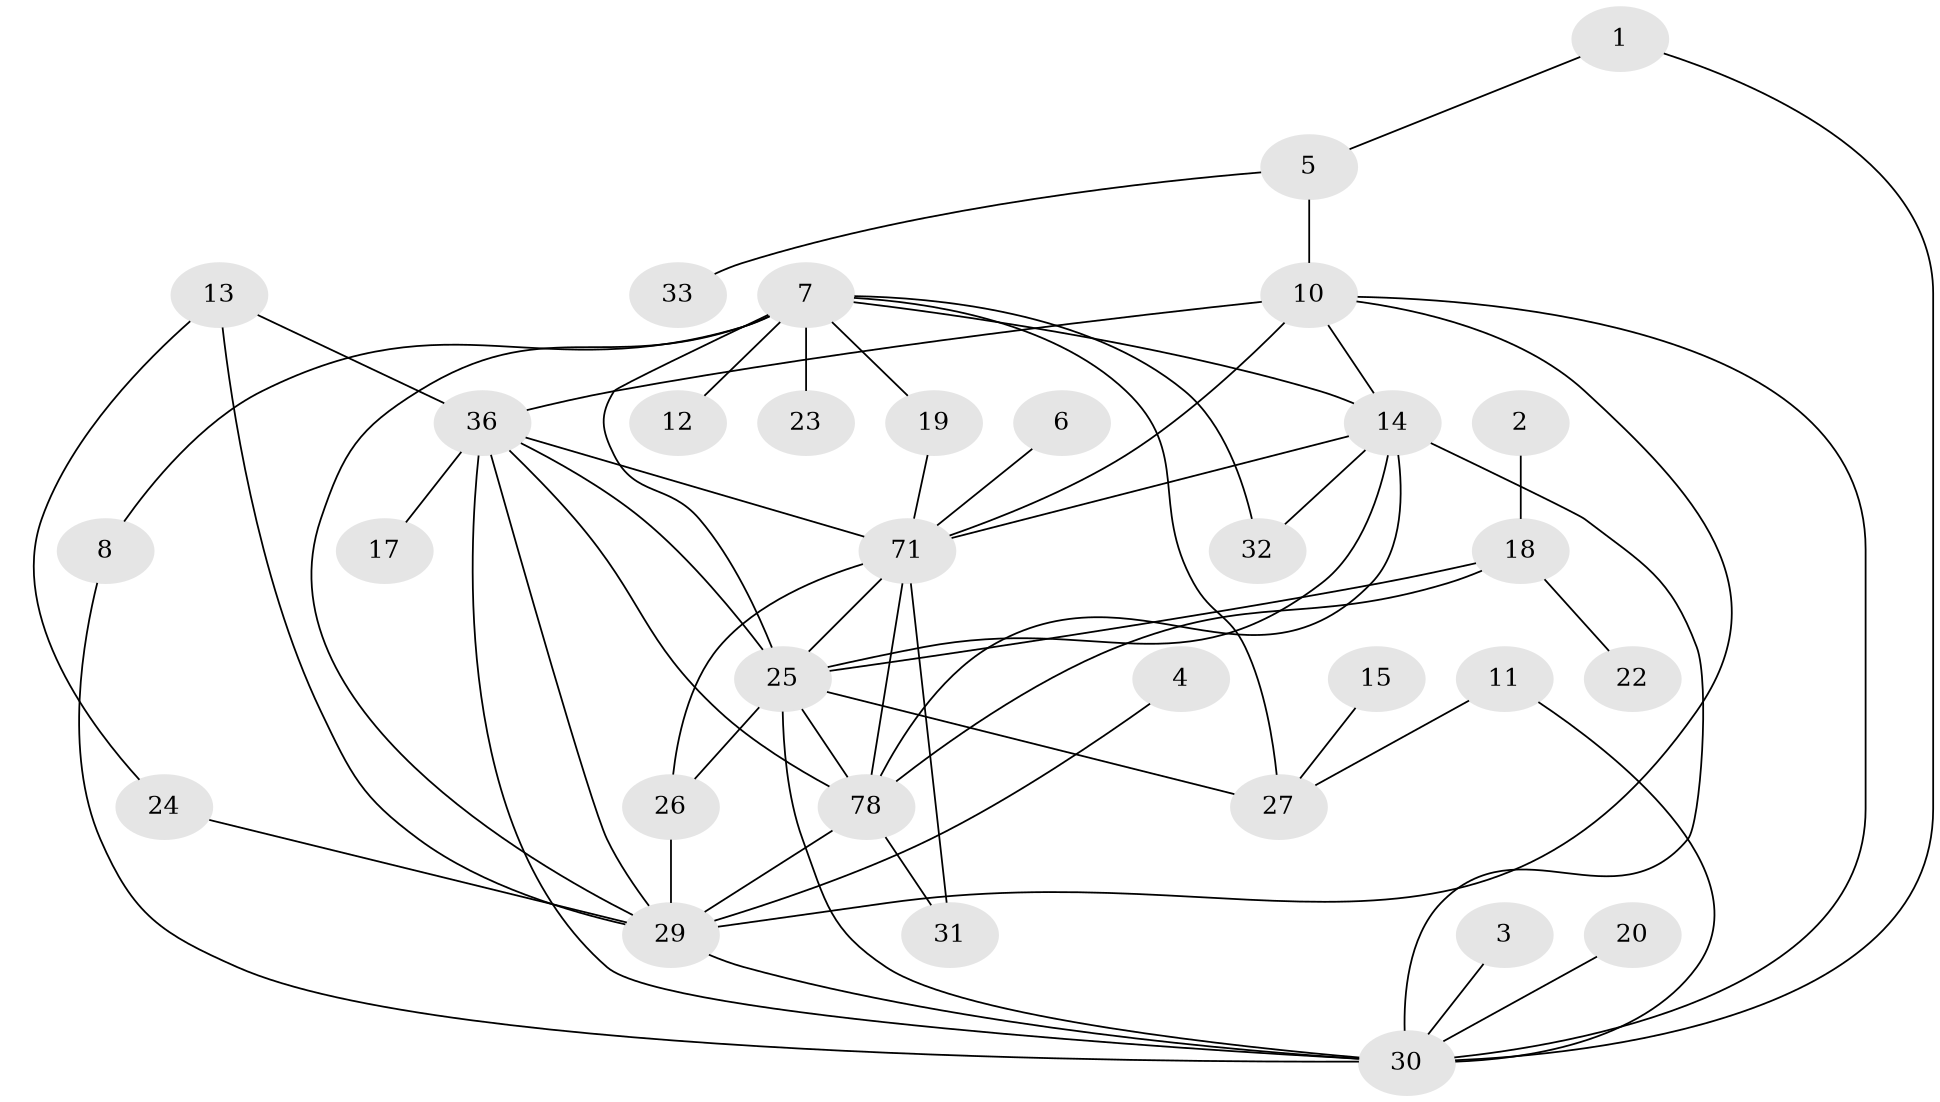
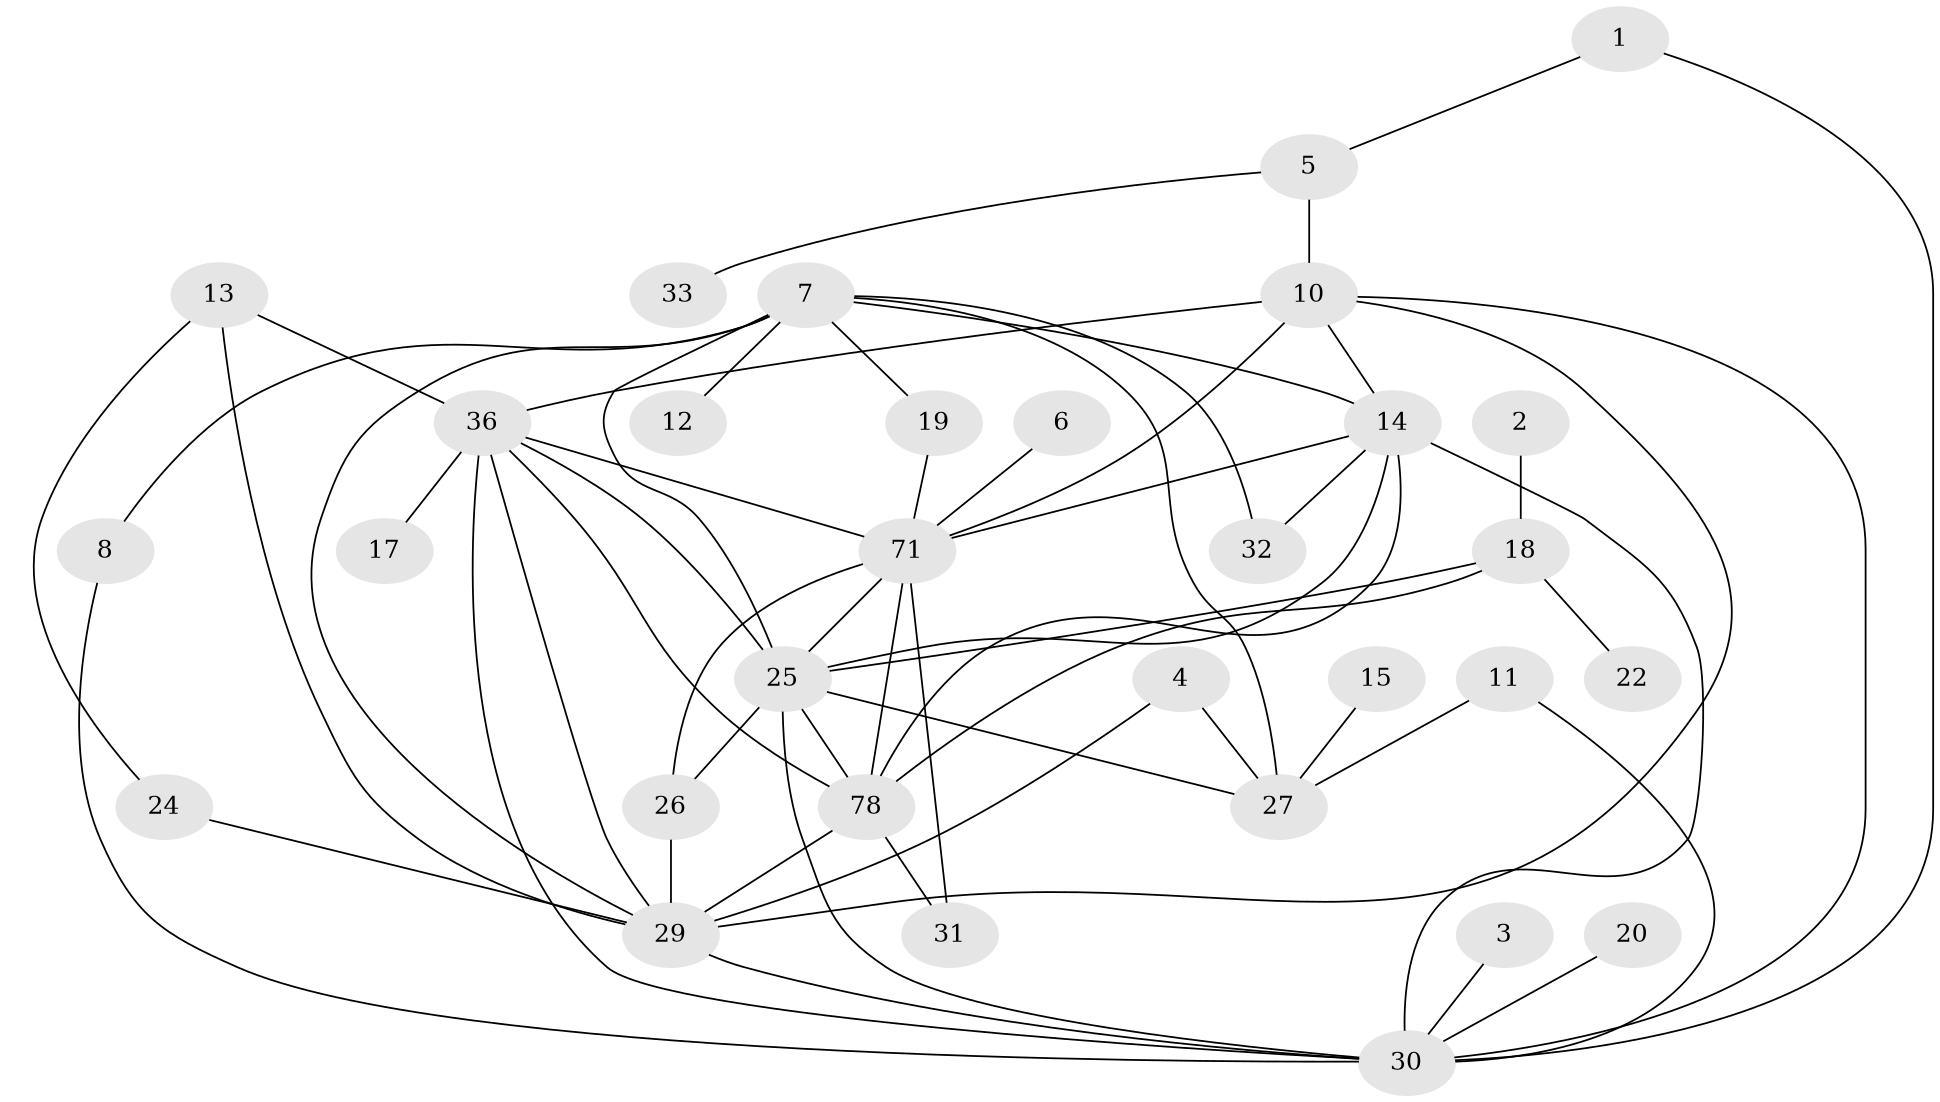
node "23": removed
edge "4" -- "27": added
